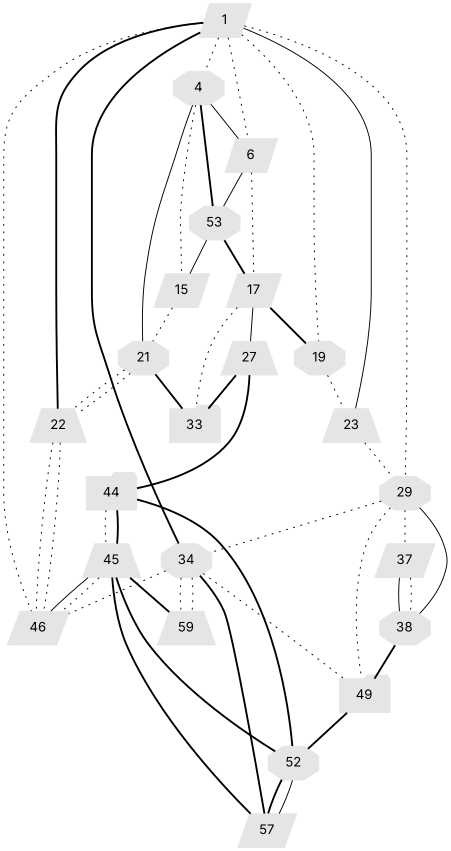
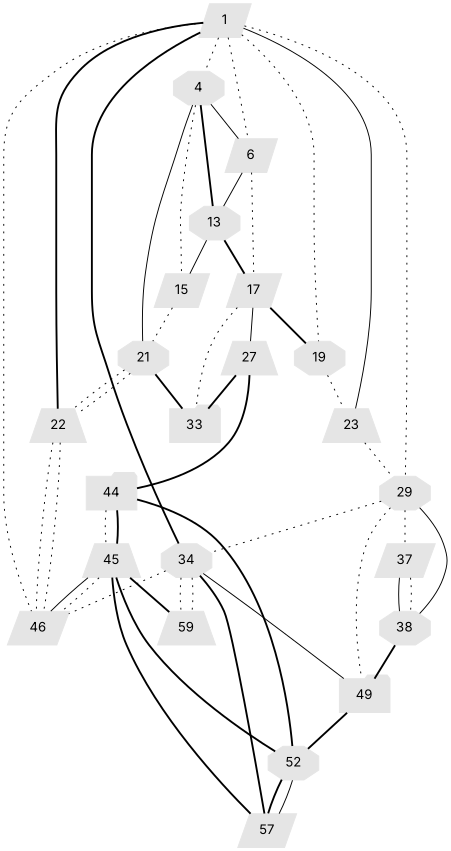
node "53": label "53" -> "13"
edge "34" -- "49": style dotted -> solid
